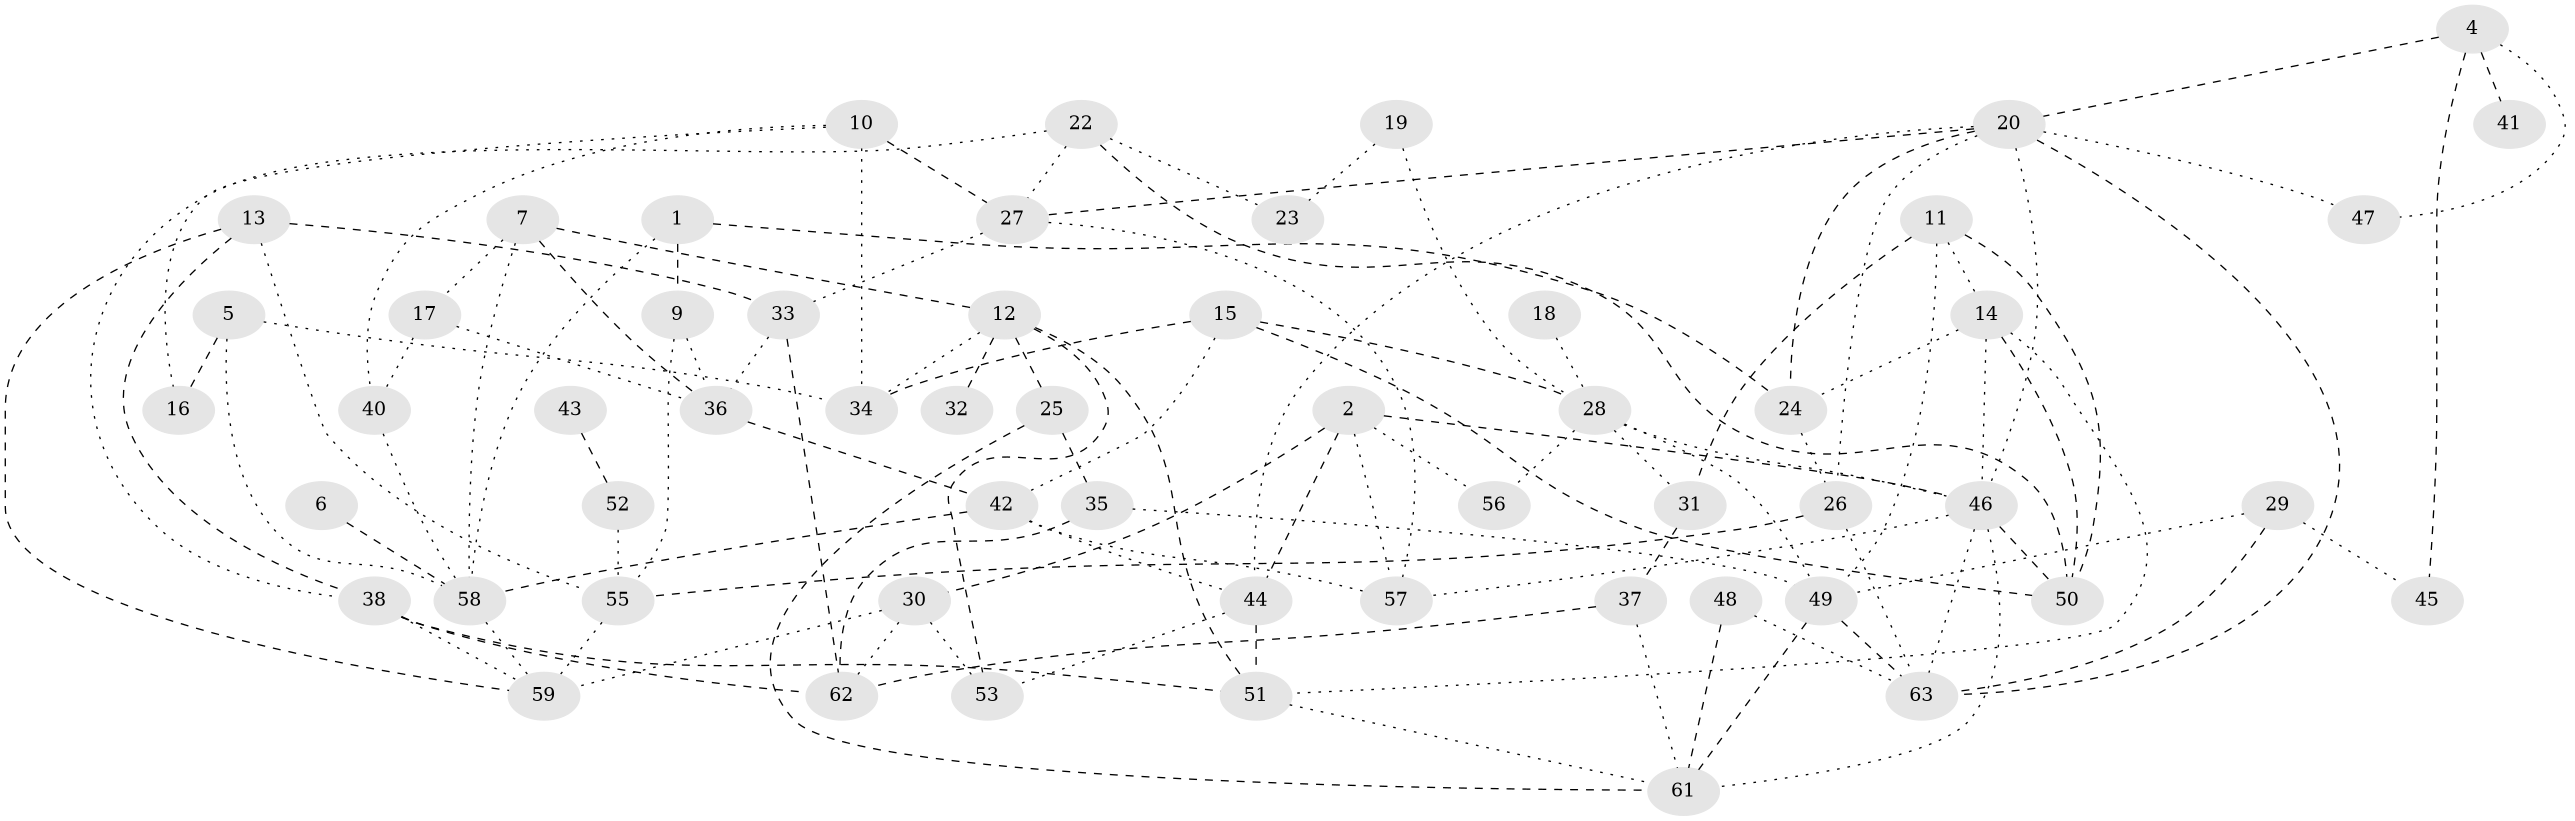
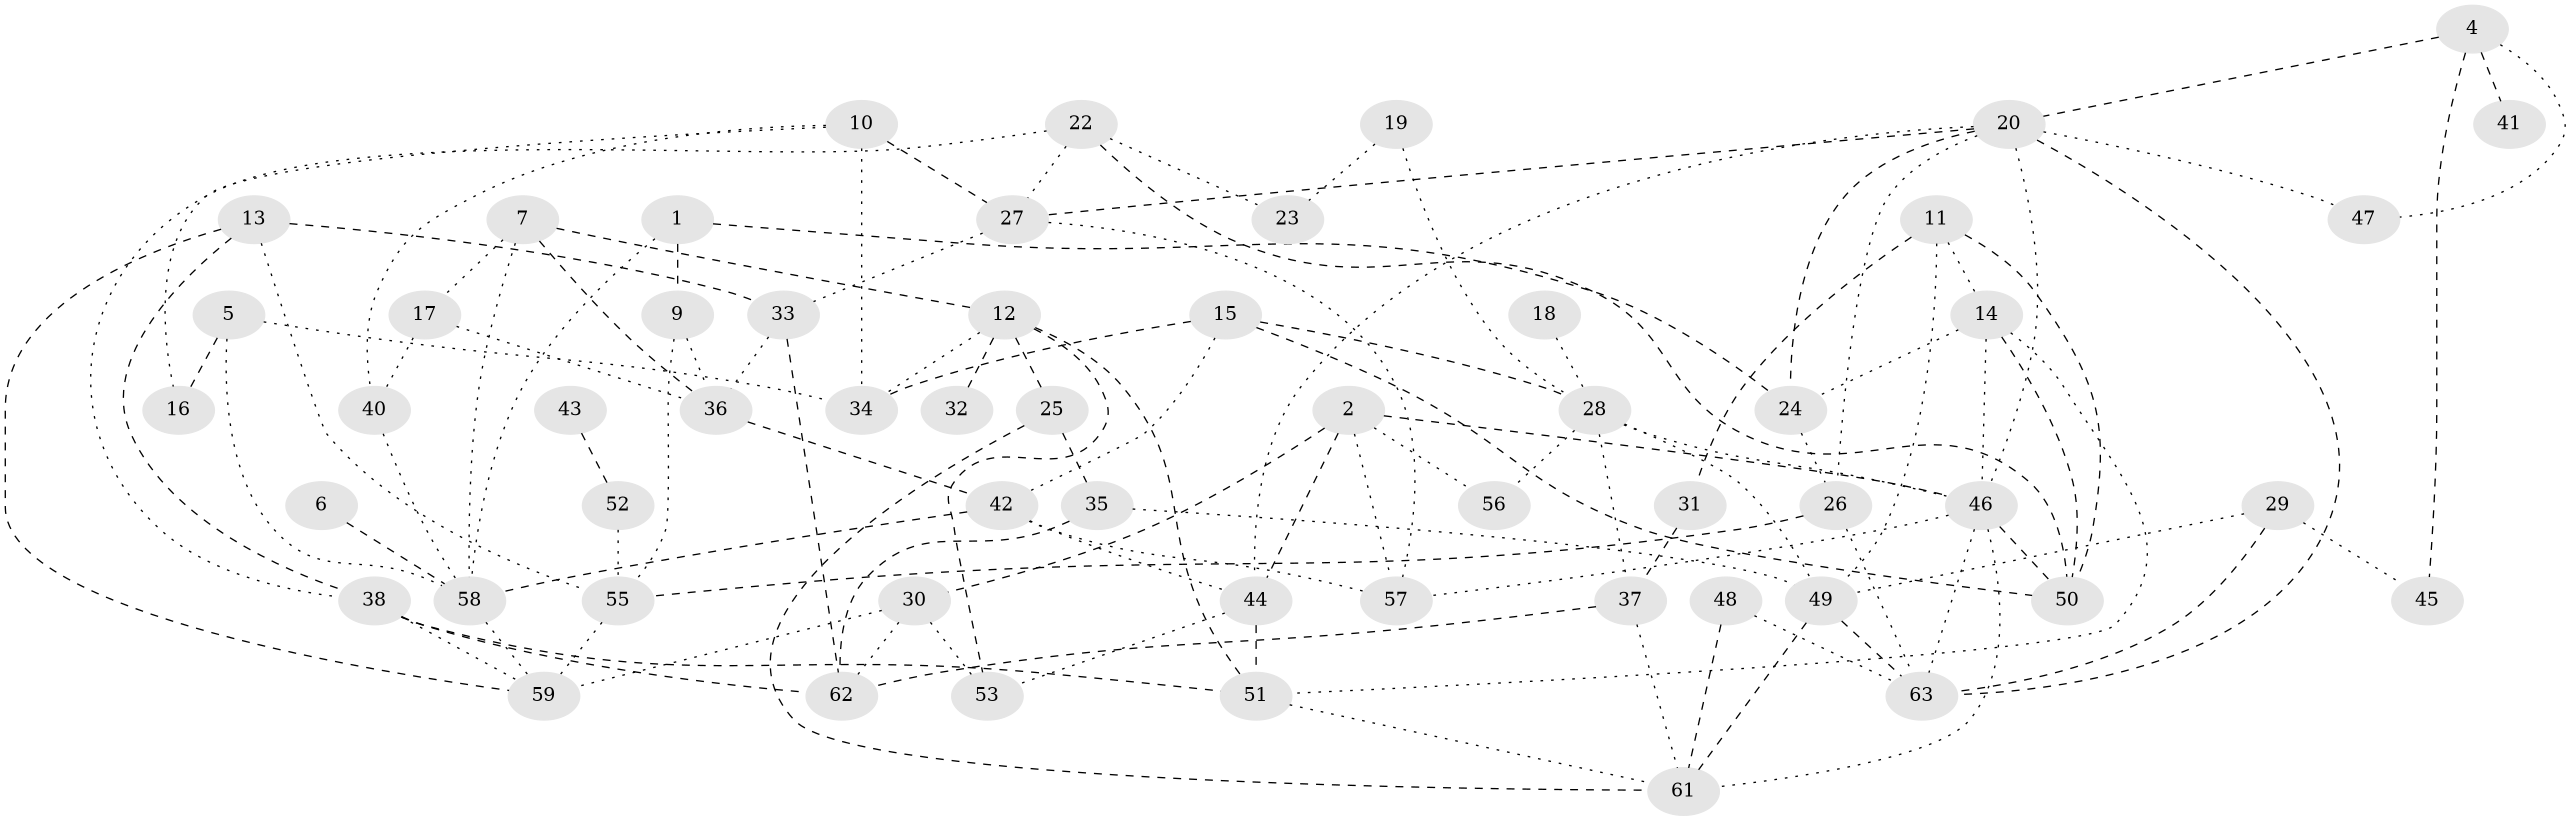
edge "28" -- "31": now "28" -- "37"
